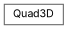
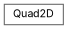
node "Quad3D": label "Quad3D" -> "Quad2D"
